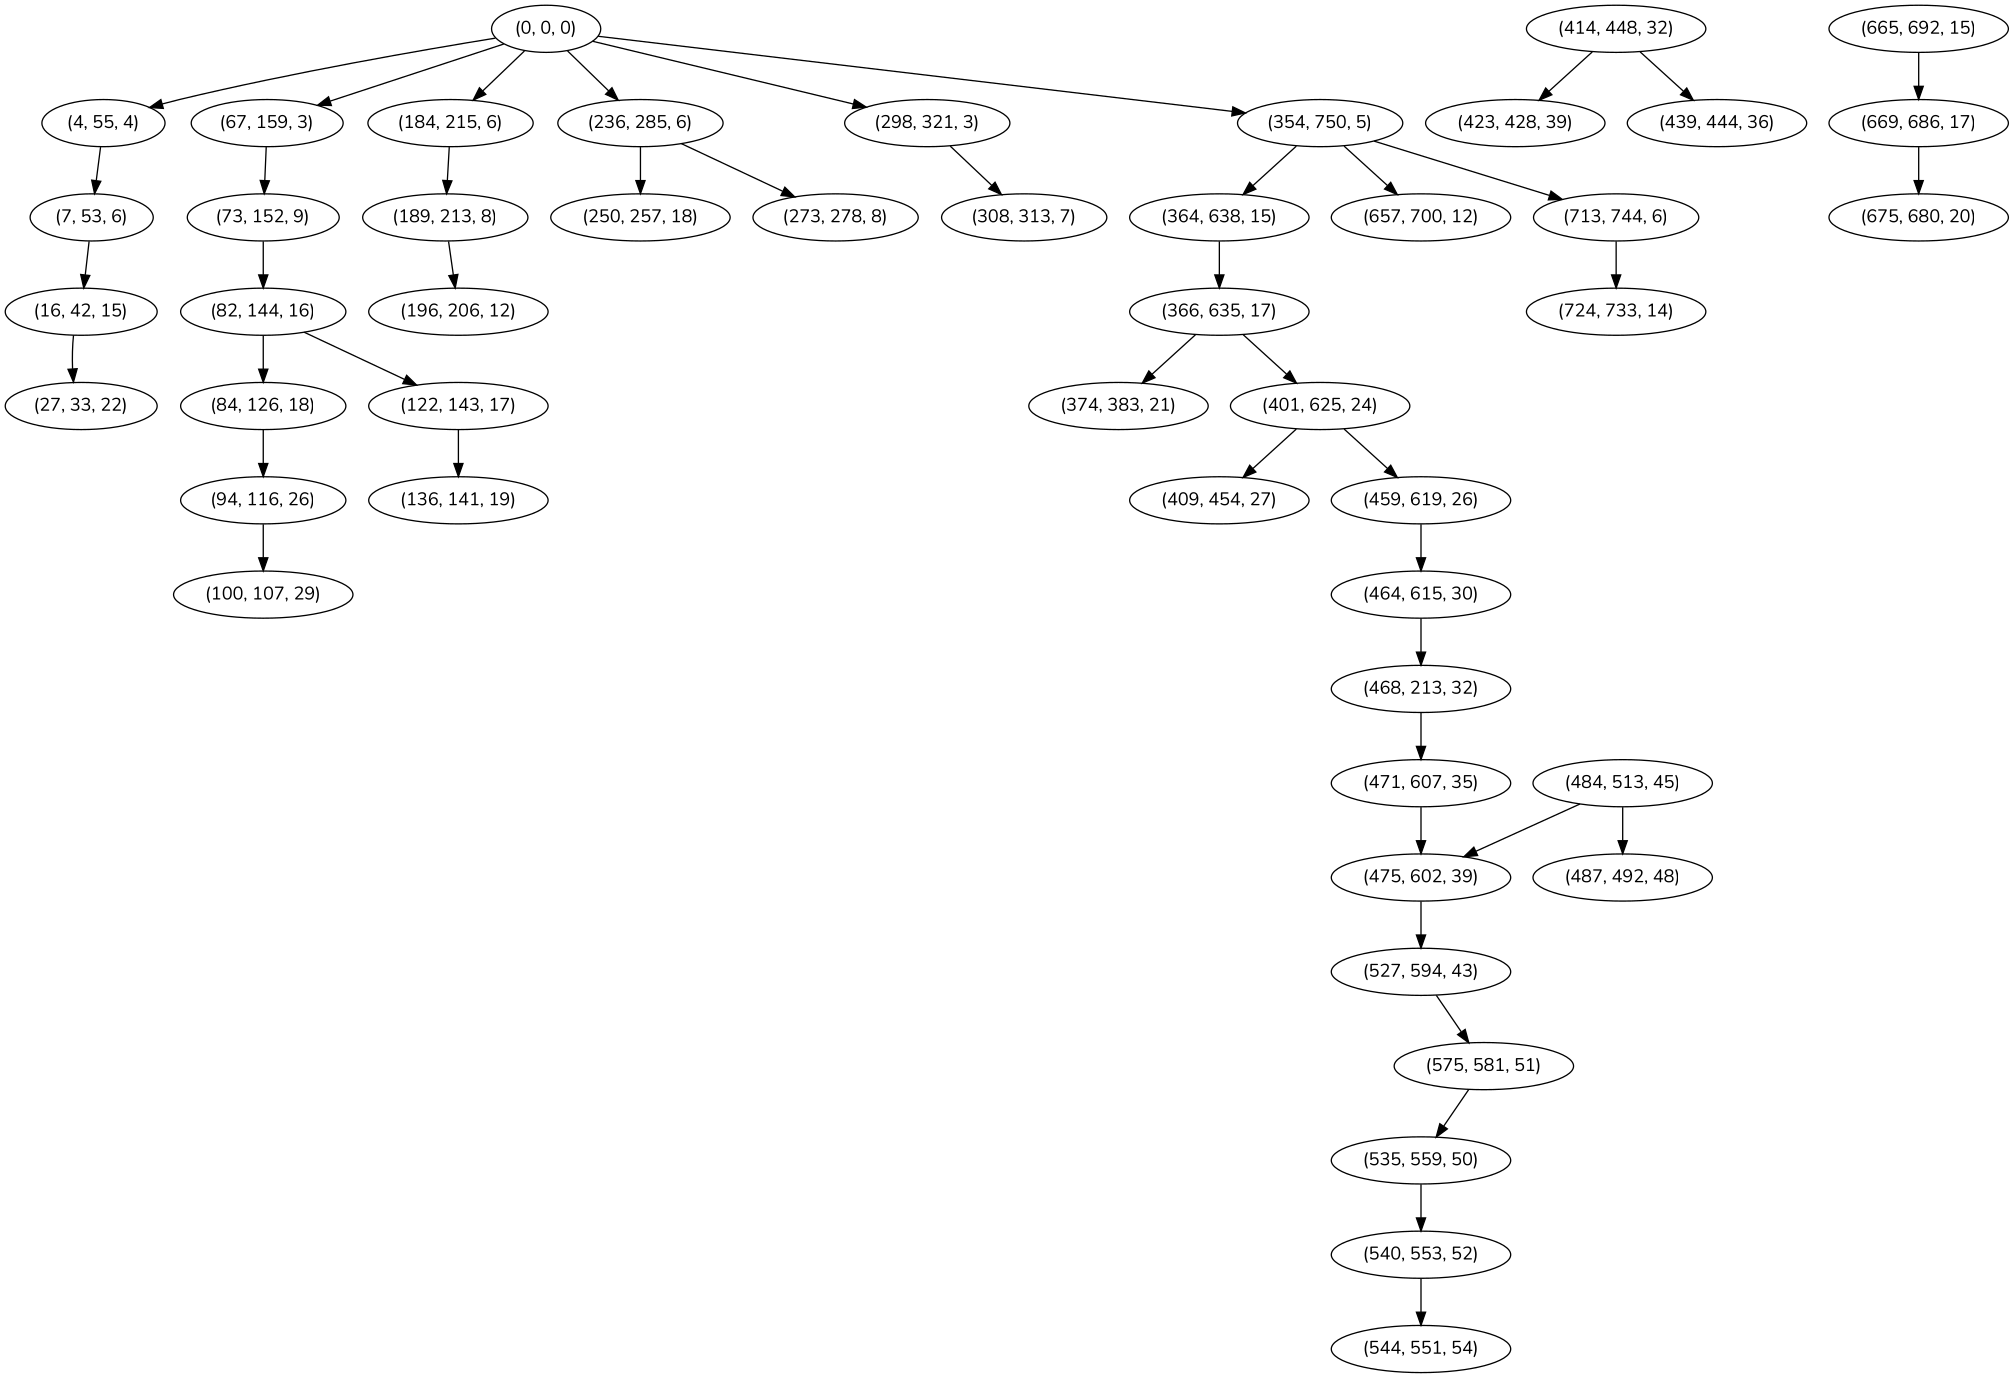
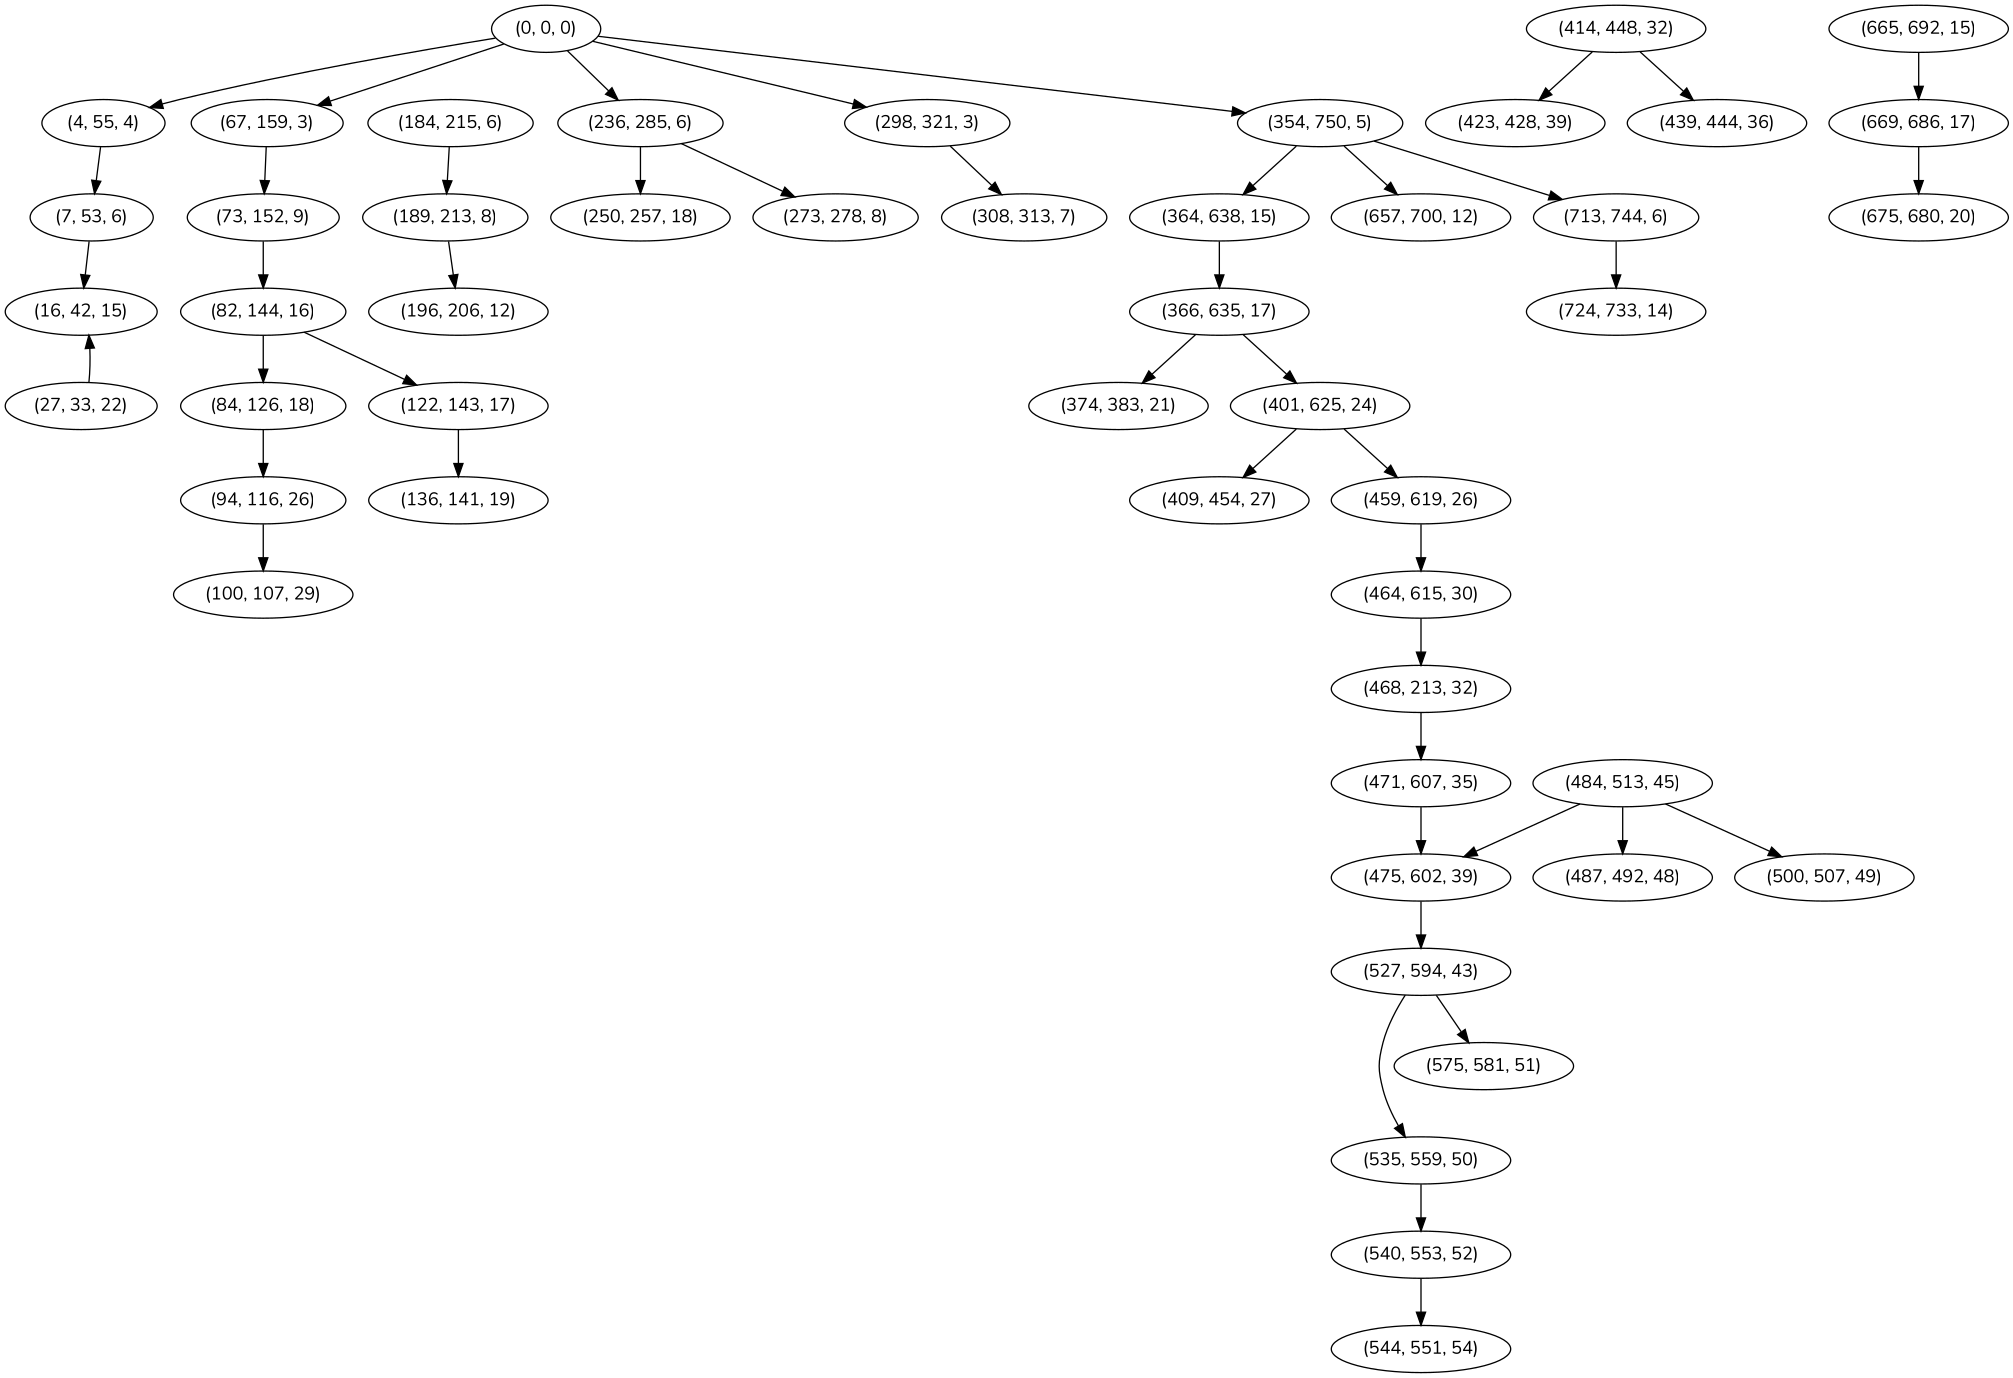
edge "(0, 0, 0)" -> "(184, 215, 6)": removed
edge "(16, 42, 15)" -> "(27, 33, 22)": reversed
node "(500, 507, 49)": added
edge "(575, 581, 51)" -> "(535, 559, 50)": now "(527, 594, 43)" -> "(535, 559, 50)"
